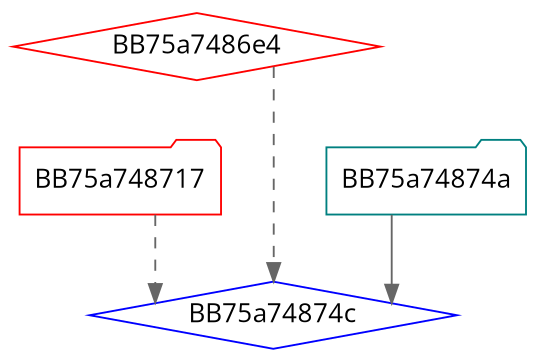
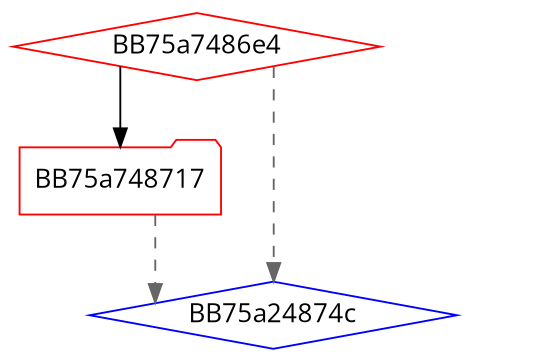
edge "BB75a7486e4" -> "BB75a748717": added
node "BB75a74874a": removed
node "BB75a74874c": label "BB75a74874c" -> "BB75a24874c"
